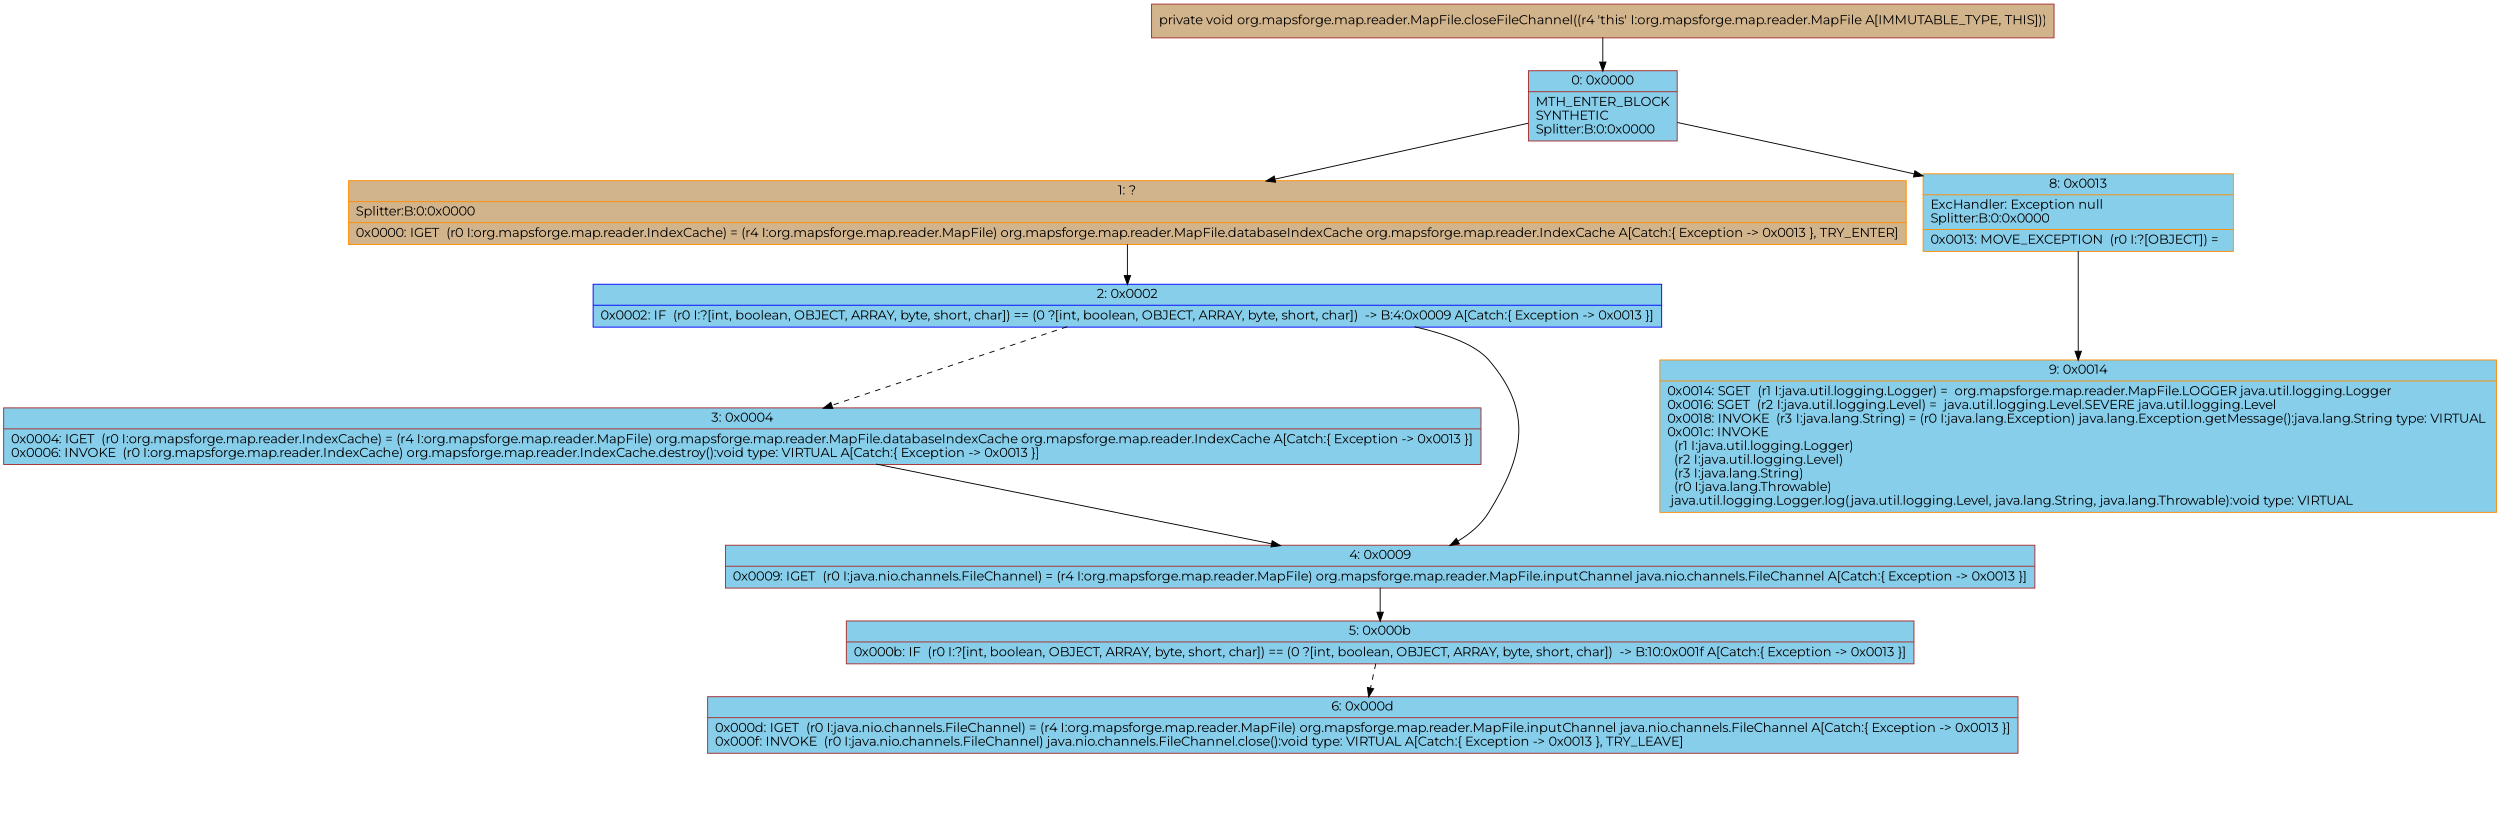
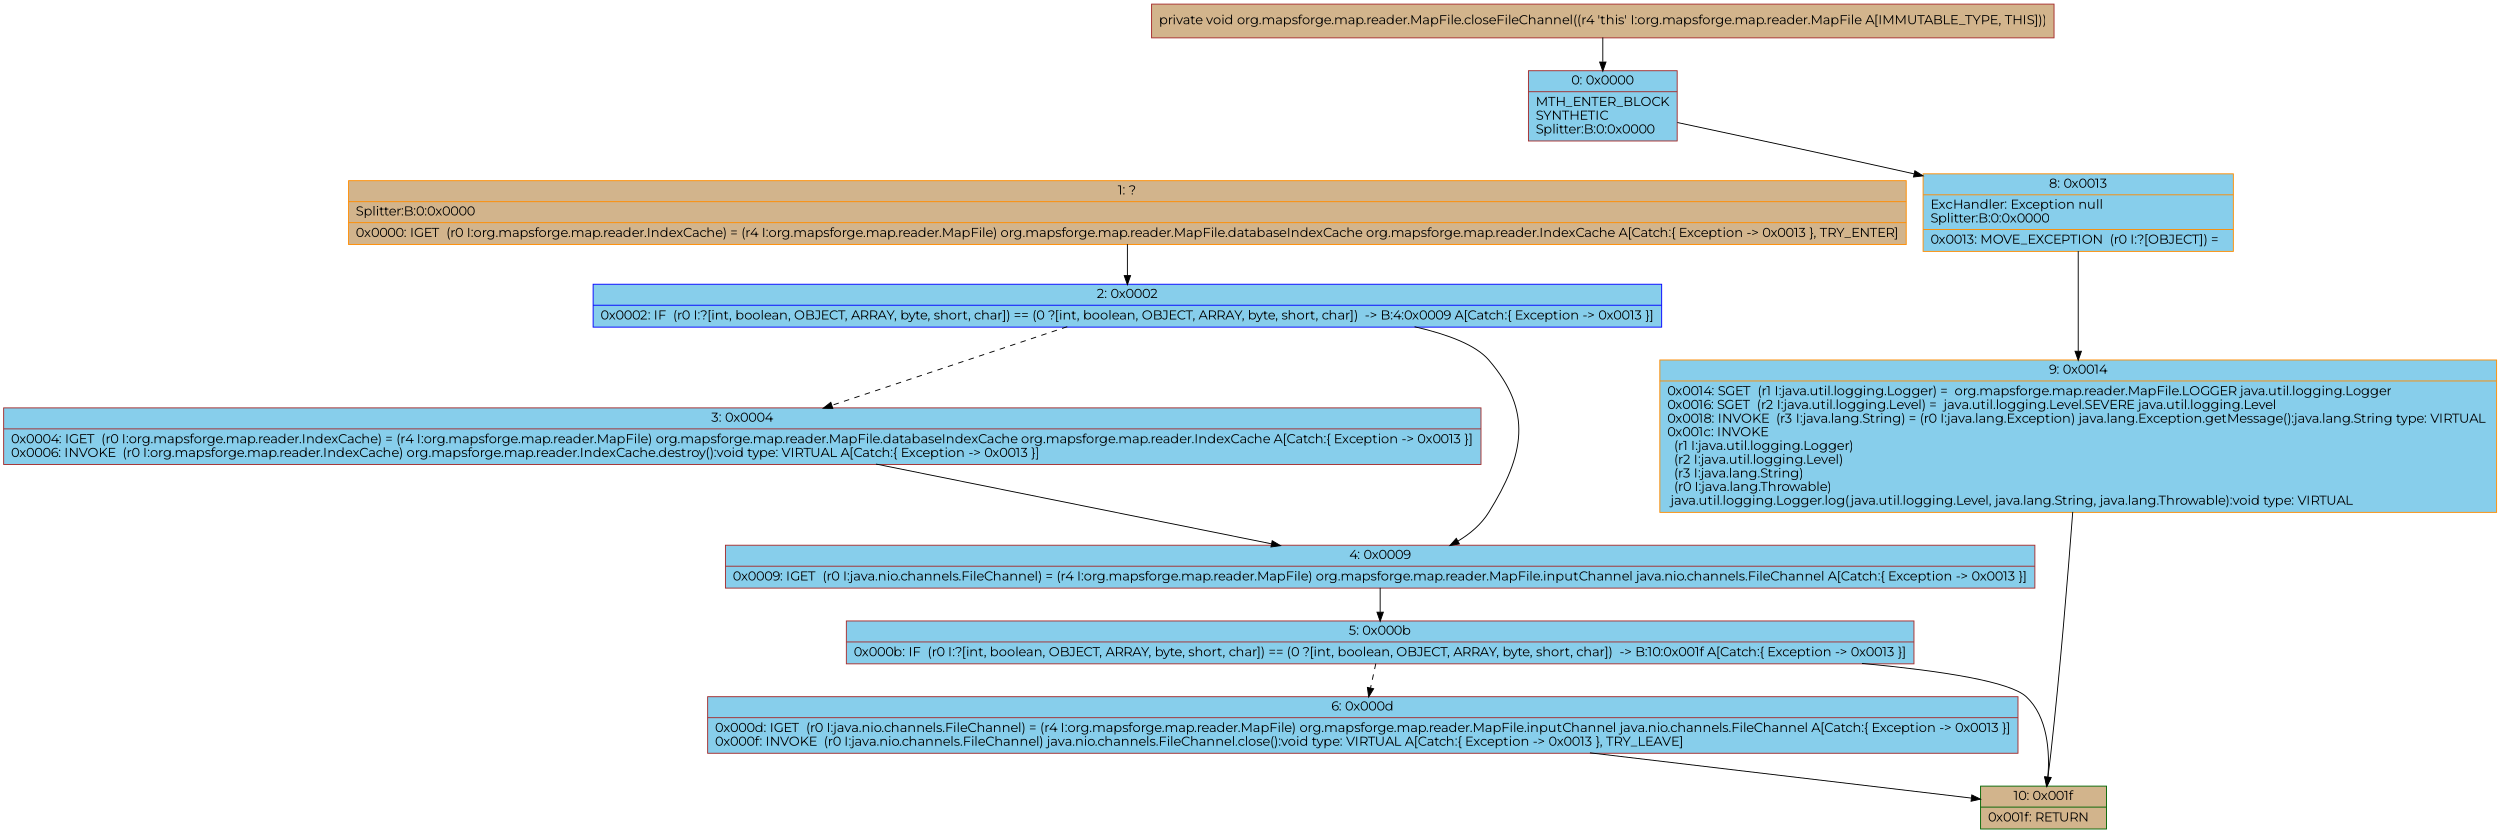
edge "0: 0x0000" -> "1: ?": removed
node "10: 0x001f": added
